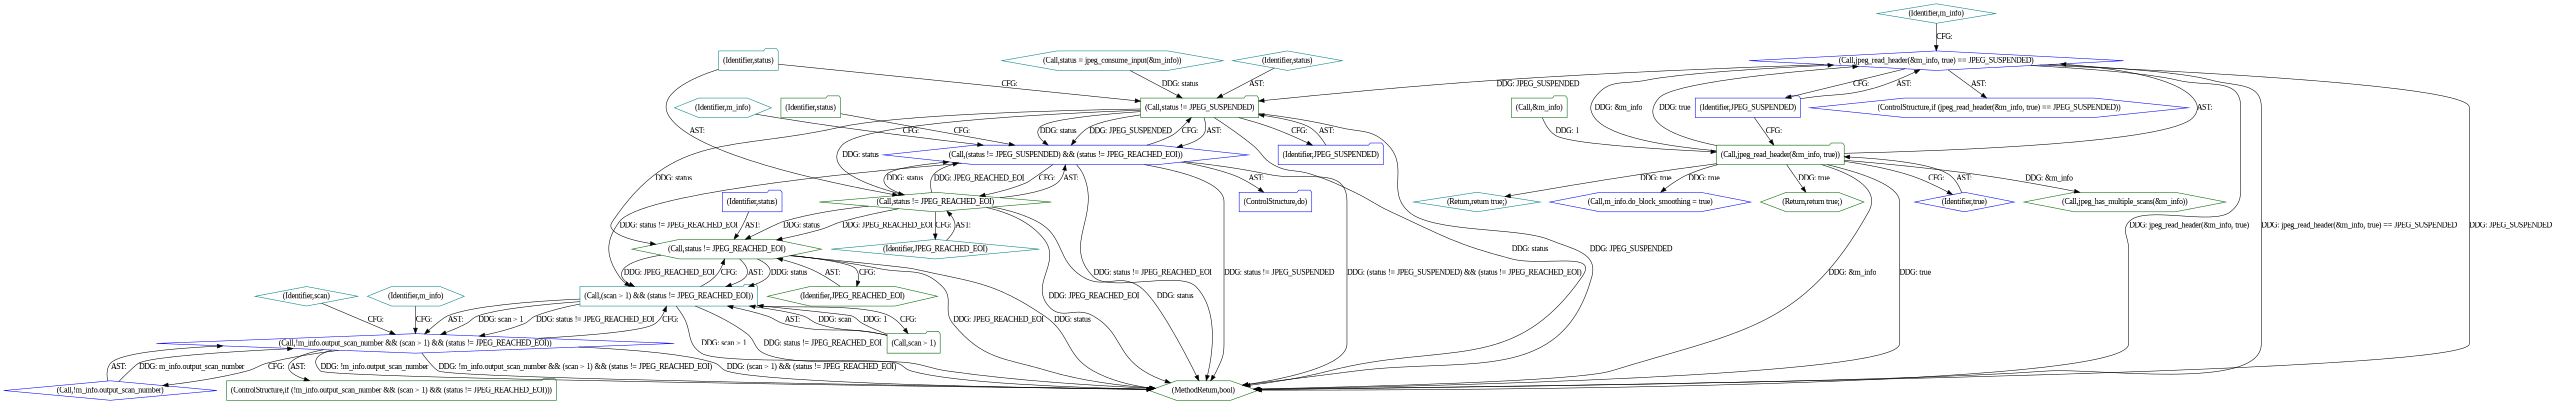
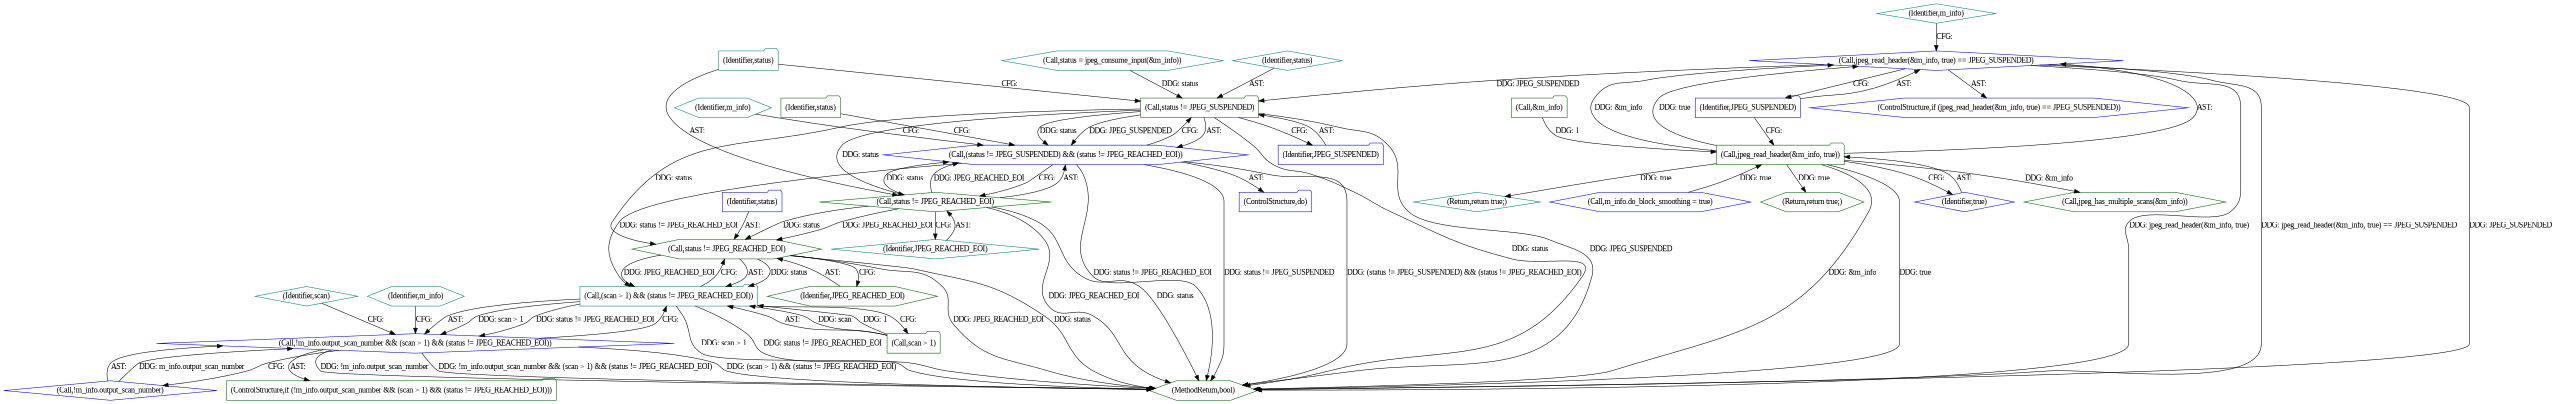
edge "(Call,jpeg_read_header(&m_info, true))" -> "(Call,m_info.do_block_smoothing = true)": reversed
